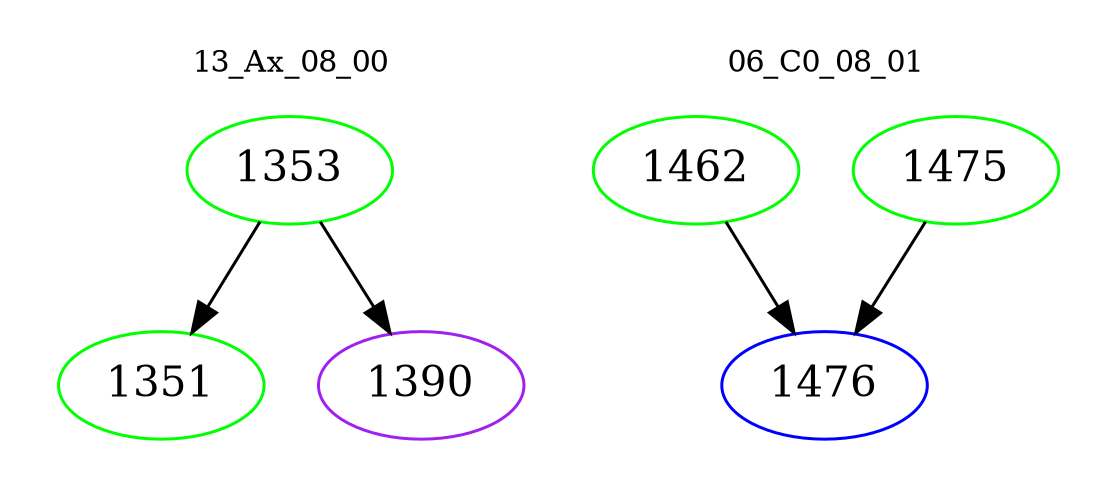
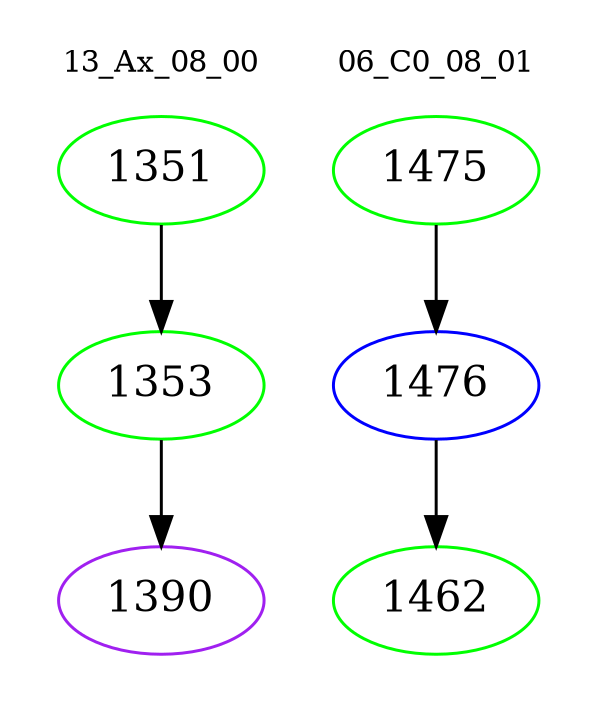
edge "1353" -> "1351": reversed
edge "1462" -> "1476": reversed
